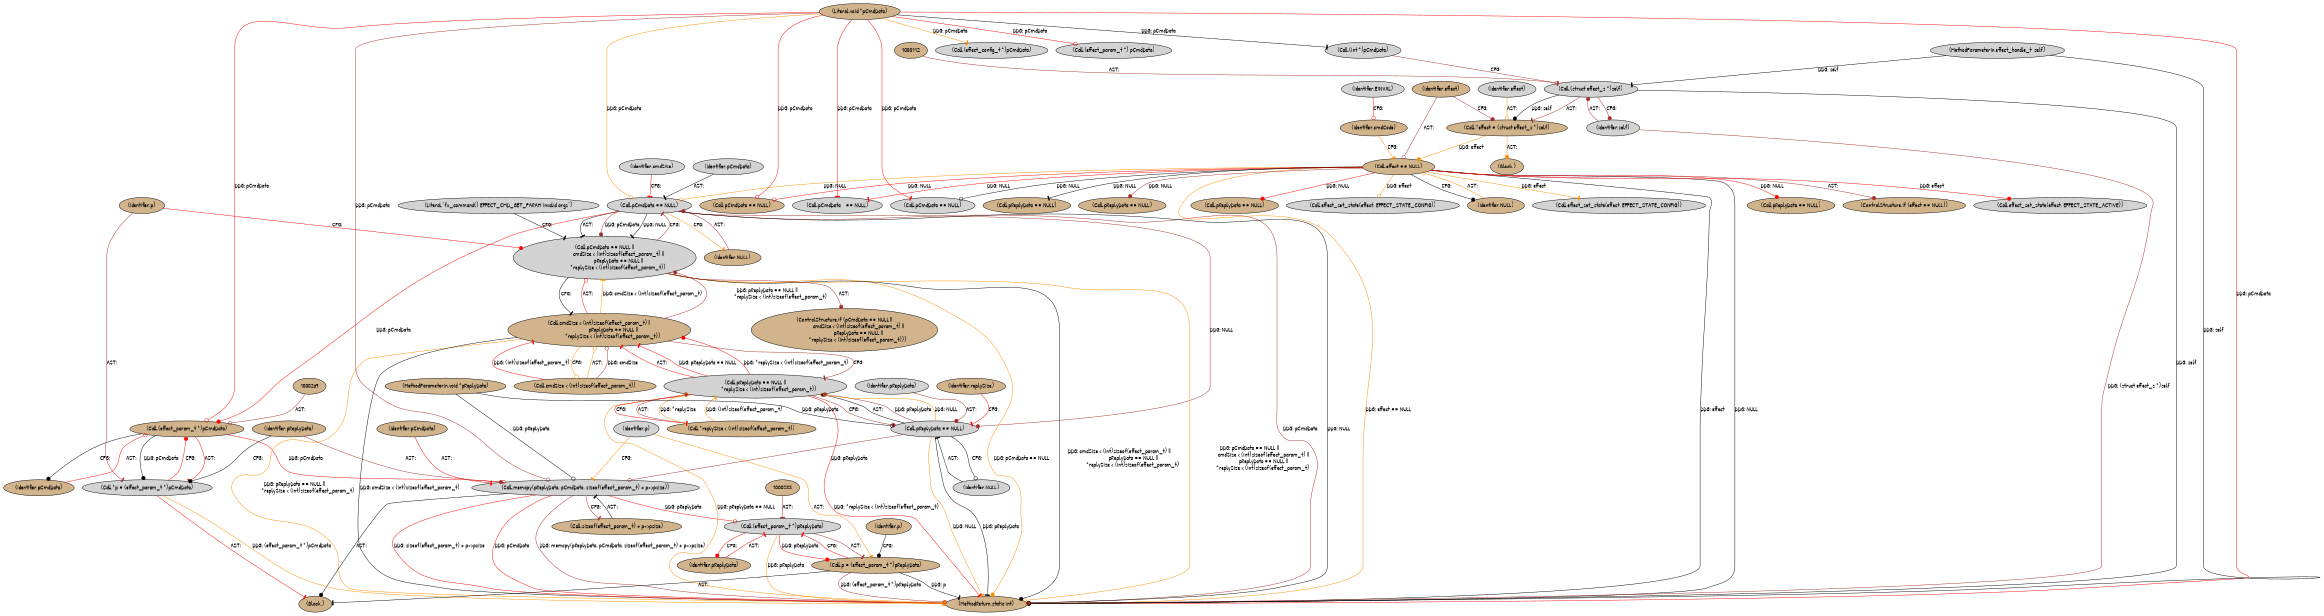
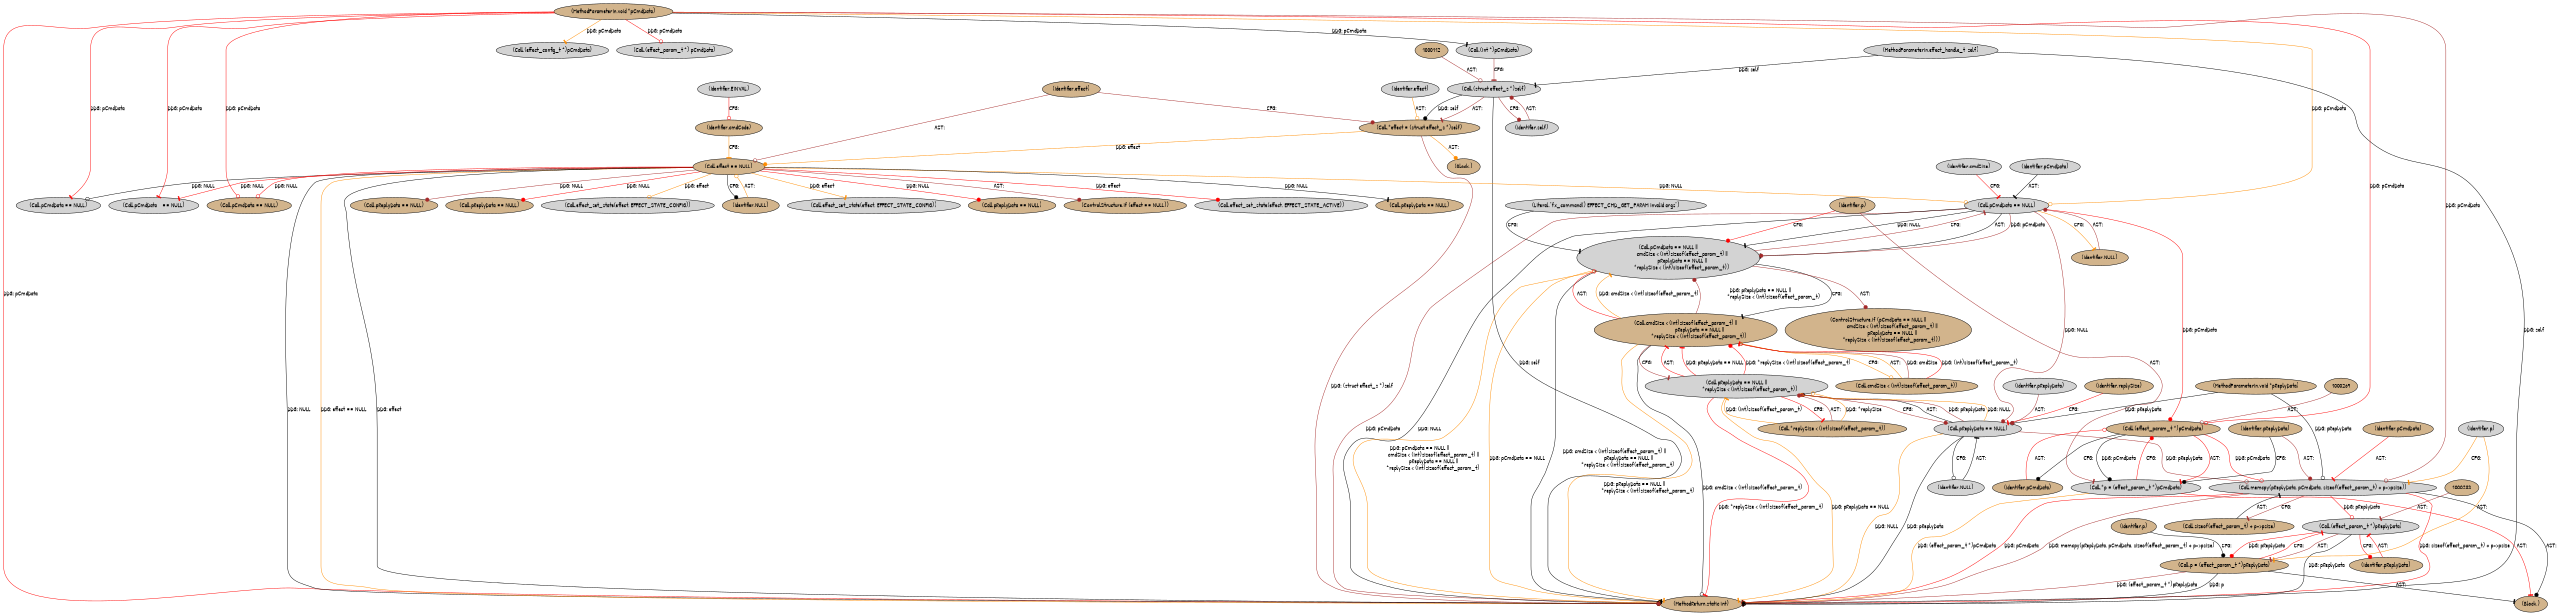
node "(Literal,void *pCmdData)": label "(Literal,void *pCmdData)" -> "(MethodParameterIn,void *pCmdData)"
edge "(Identifier,self)" -> "(MethodReturn,static int)": now "(Call,*effect = (struct effect_s *)self)" -> "(MethodReturn,static int)"
edge "(Call,(effect_param_t *)pReplyData)" -> "(MethodReturn,static int)": color darkorange -> black
